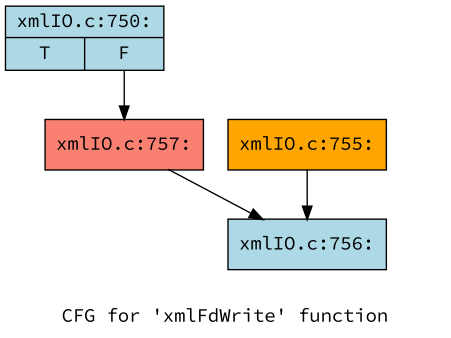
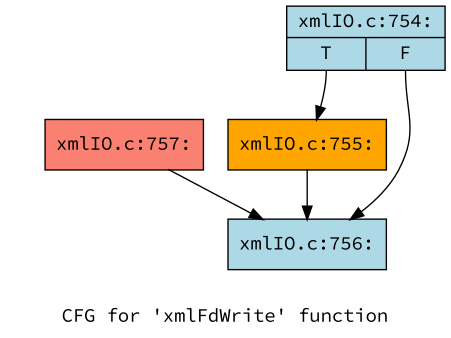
node "xmlIO.c:750:": removed
node "xmlIO.c:754:": added
